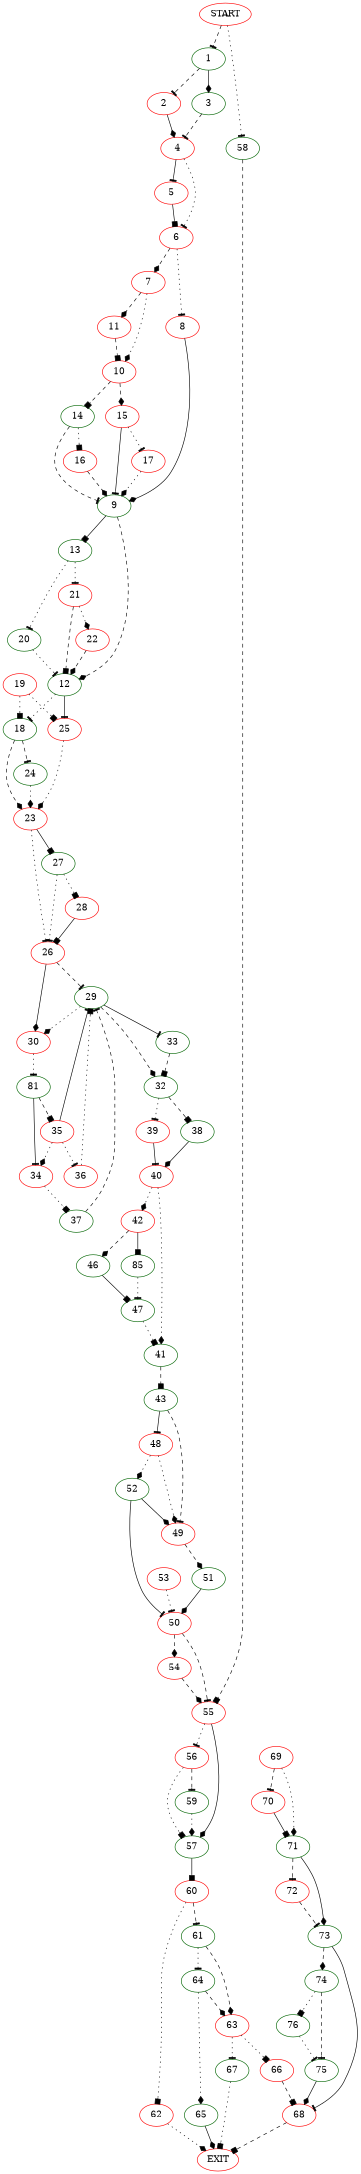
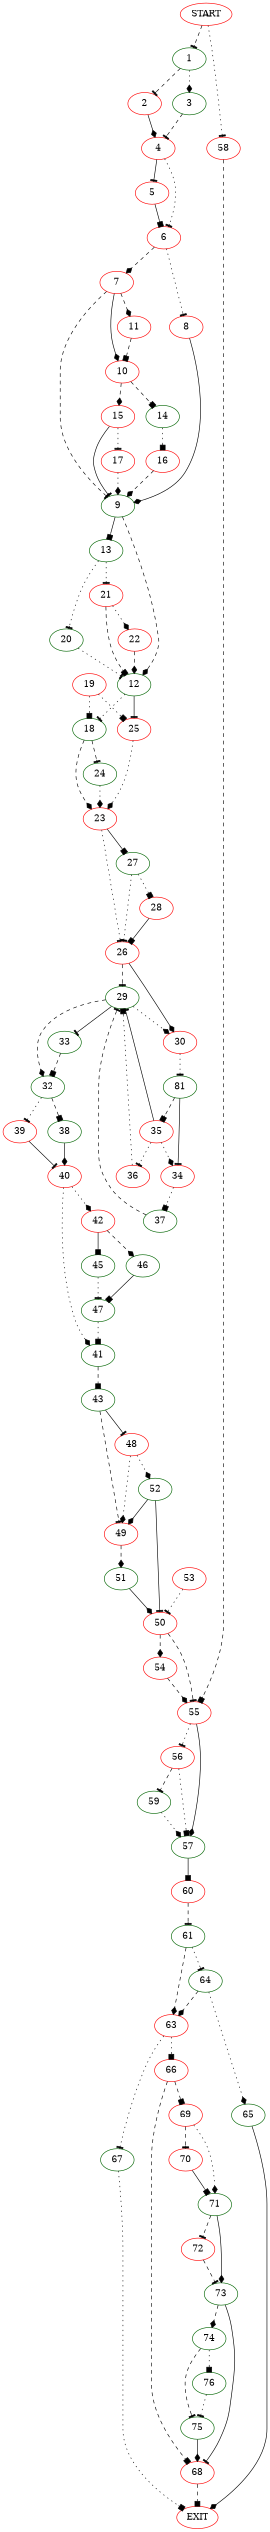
edge "1" -> "3": style solid -> dotted
node "58": color darkgreen -> red
edge "7" -> "10": style dotted -> solid
edge "14" -> "9": now "7" -> "9"
node "85": label "85" -> "45"
edge "66" -> "69": added
node "62": removed
